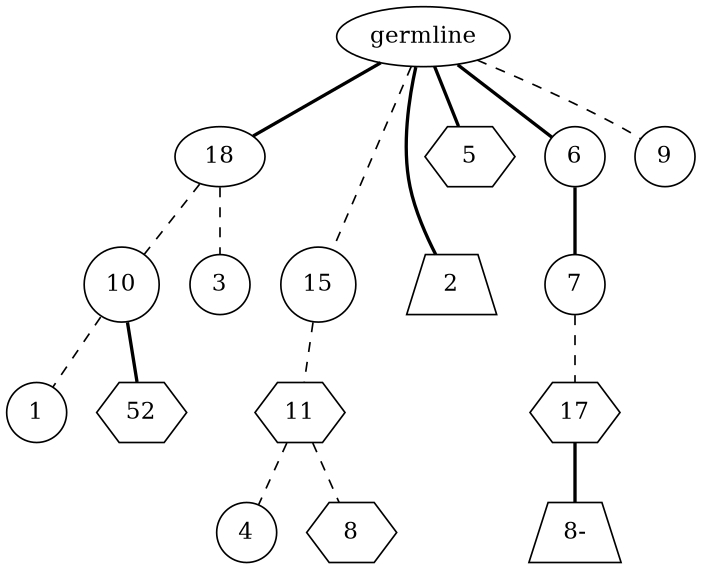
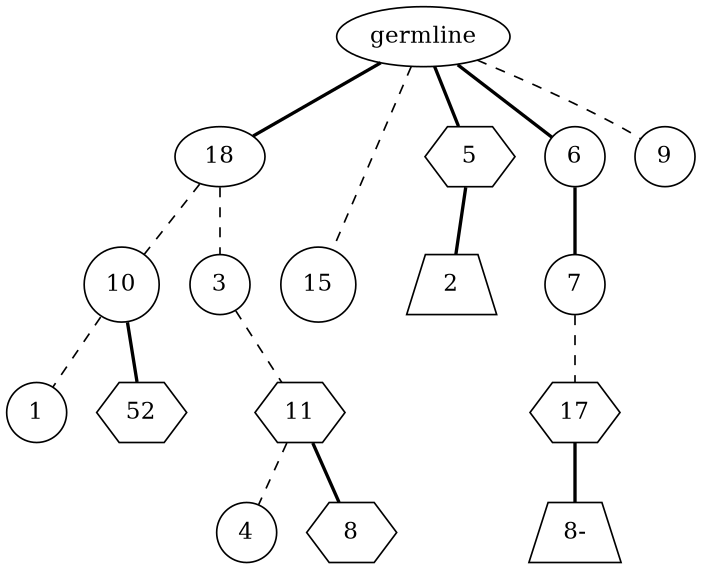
edge "germline" -- "2": now "5" -- "2"
edge "15" -- "11": now "3" -- "11"
edge "11" -- "8": style dashed -> bold
